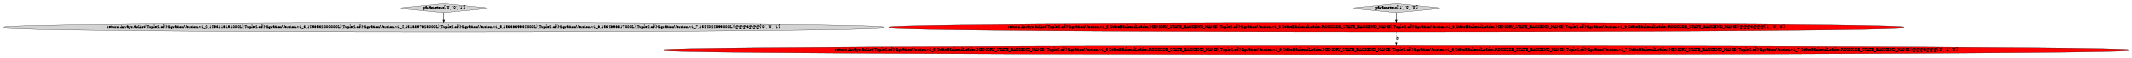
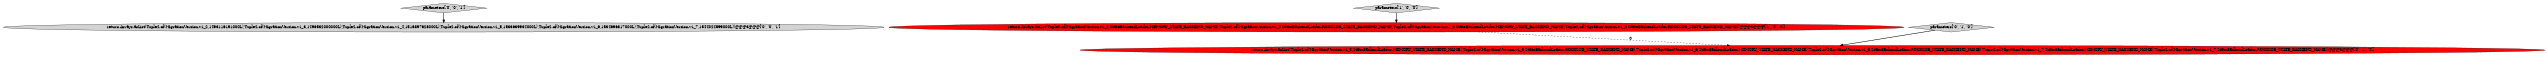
node "parameters['0', '1', '0']": added
